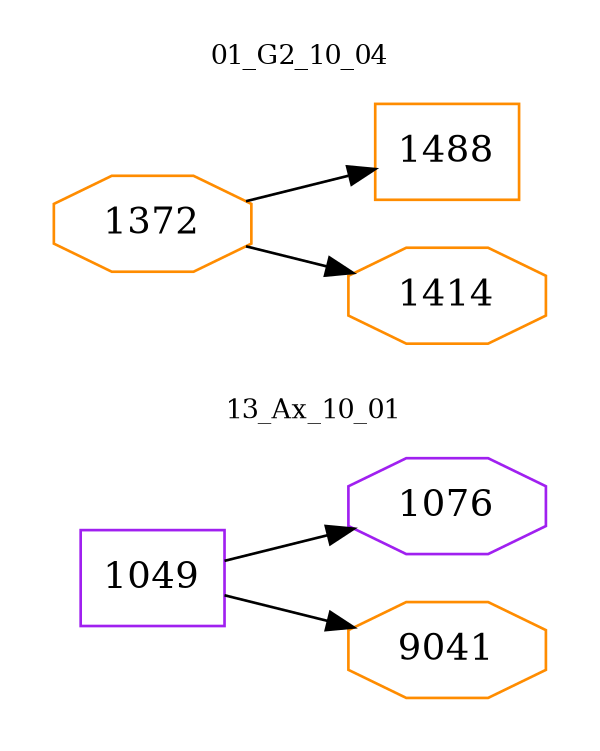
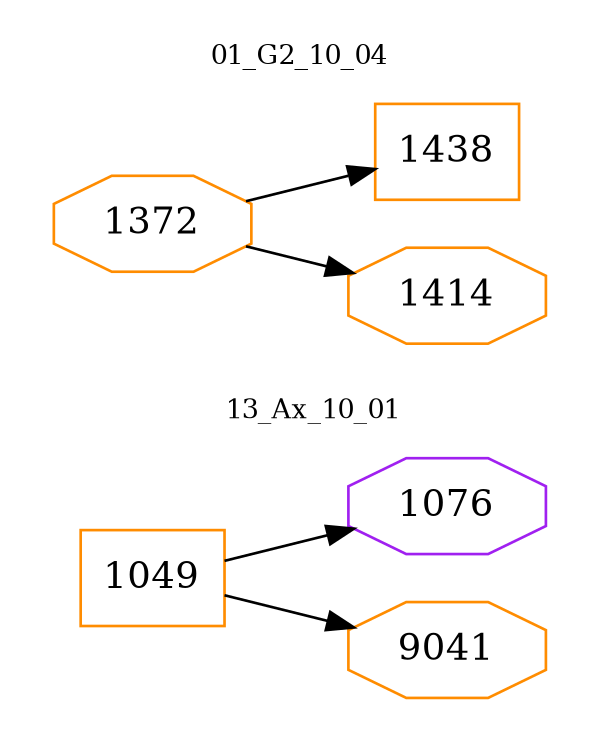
node "1488": label "1488" -> "1438"
node "1049": color purple -> darkorange
